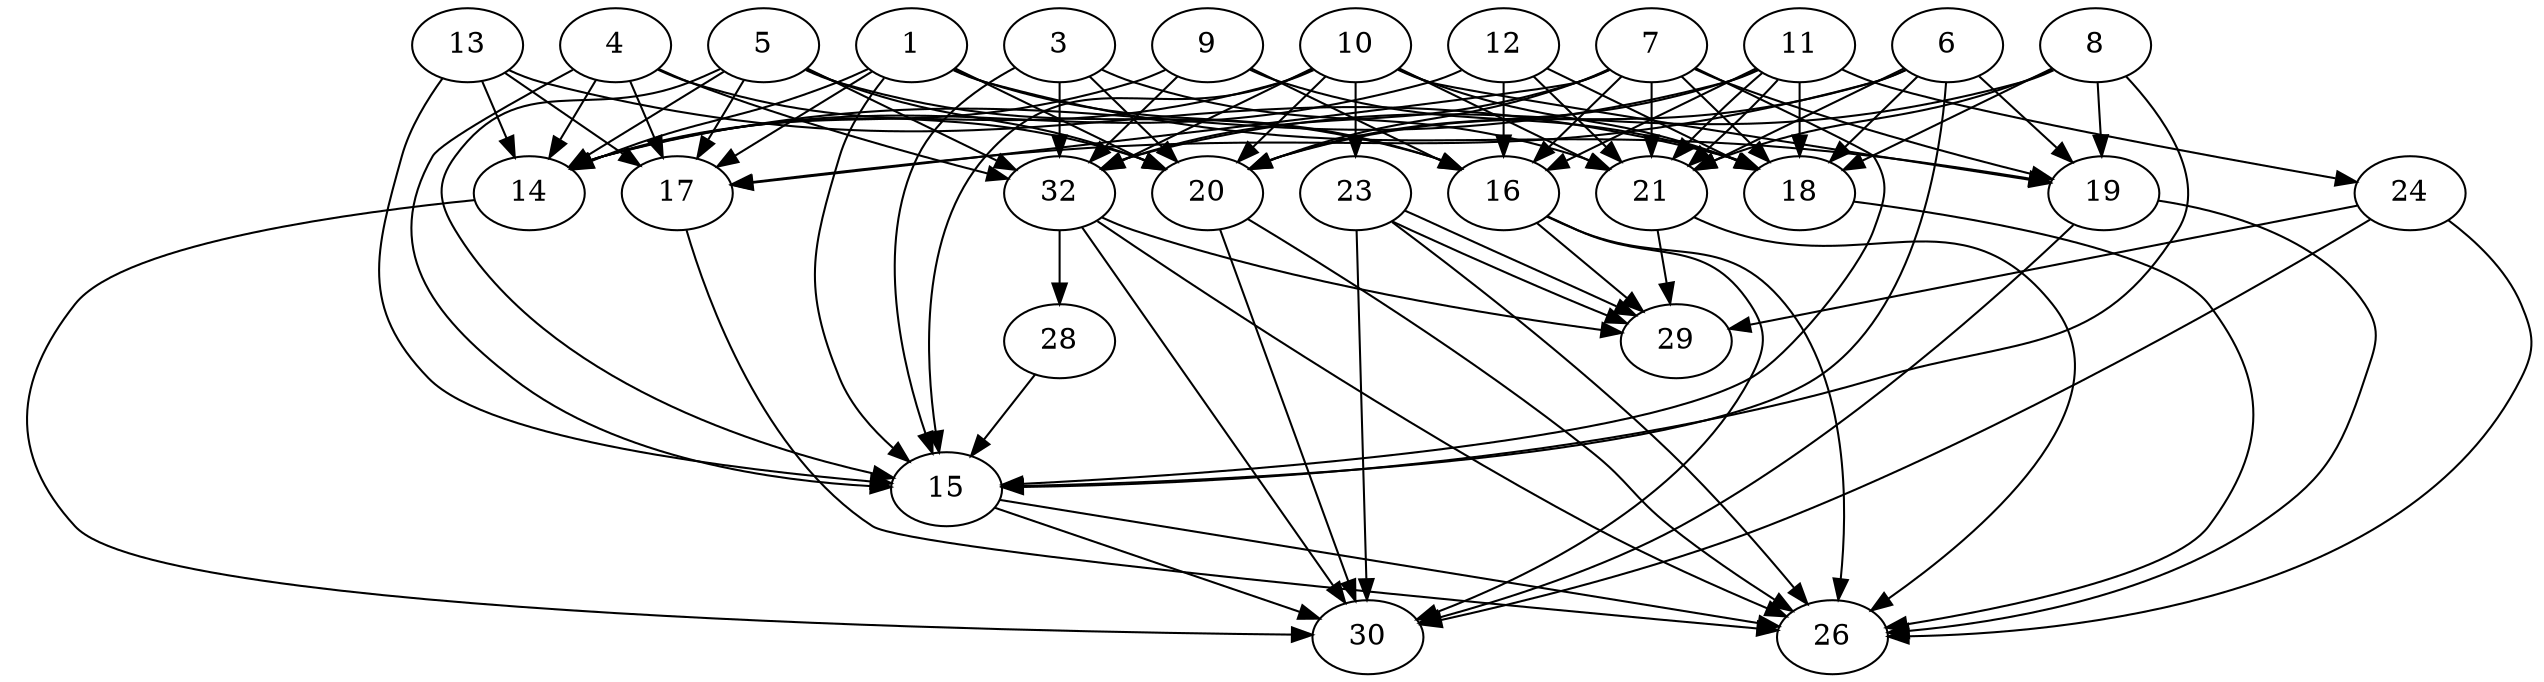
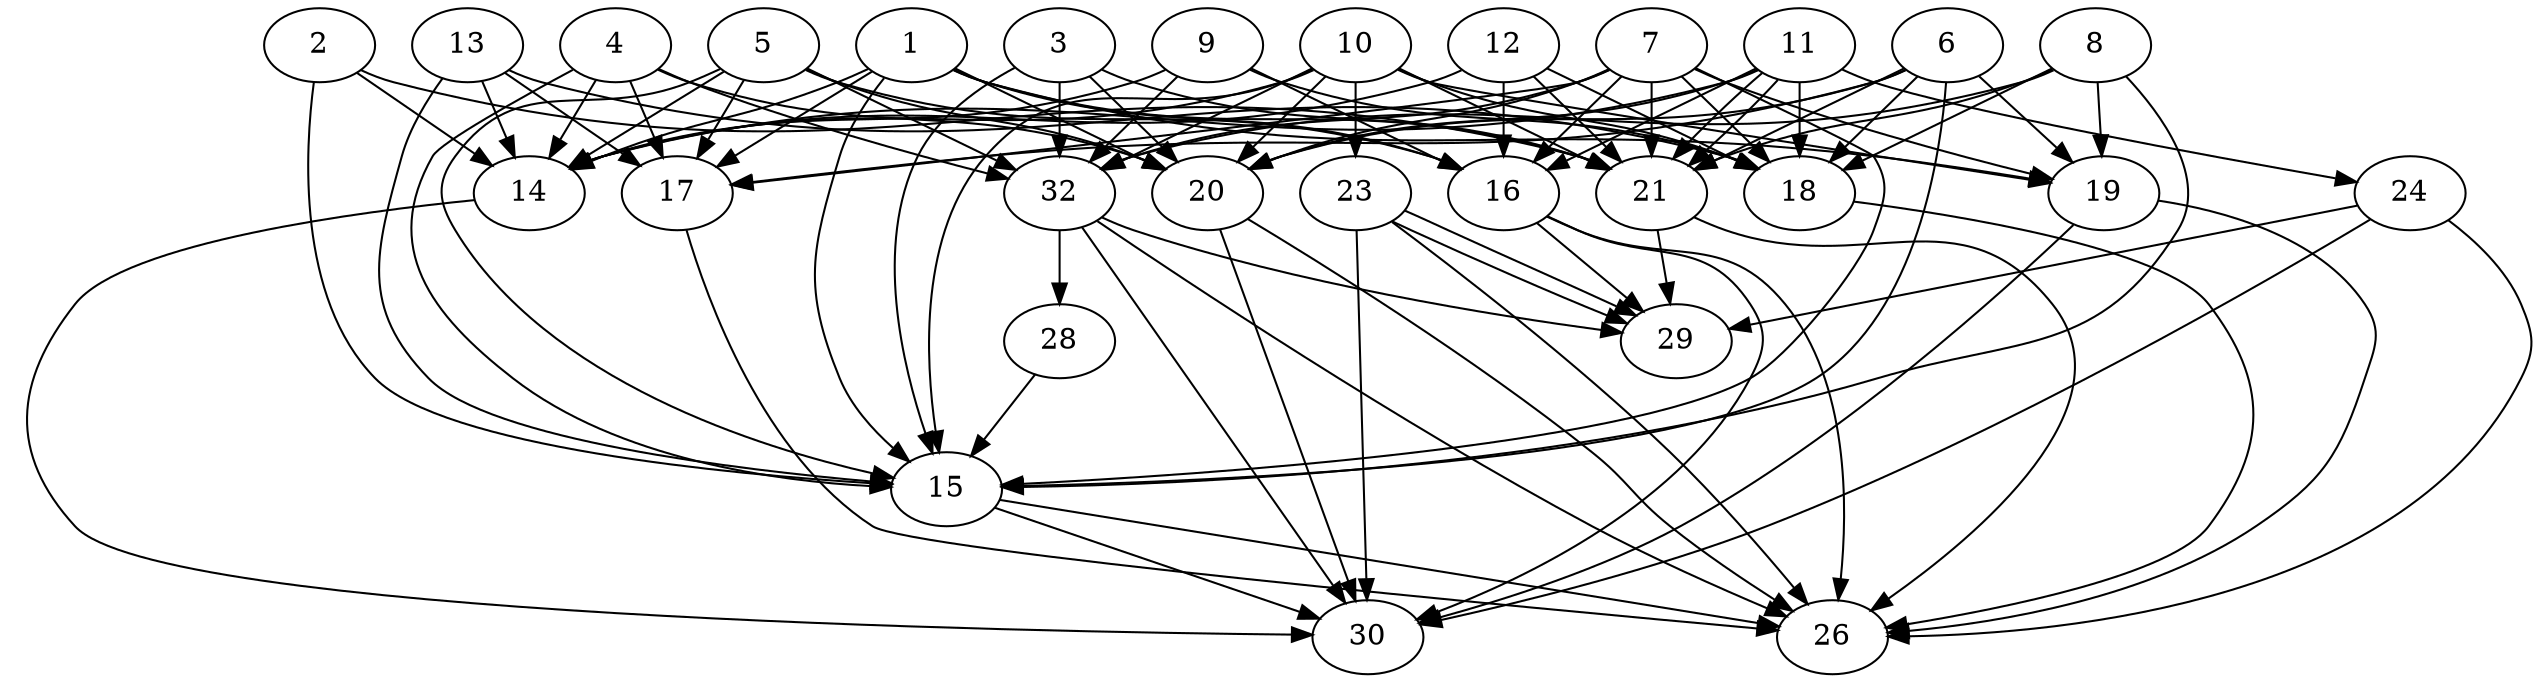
node "2": added
edge "1" -> "21": added
